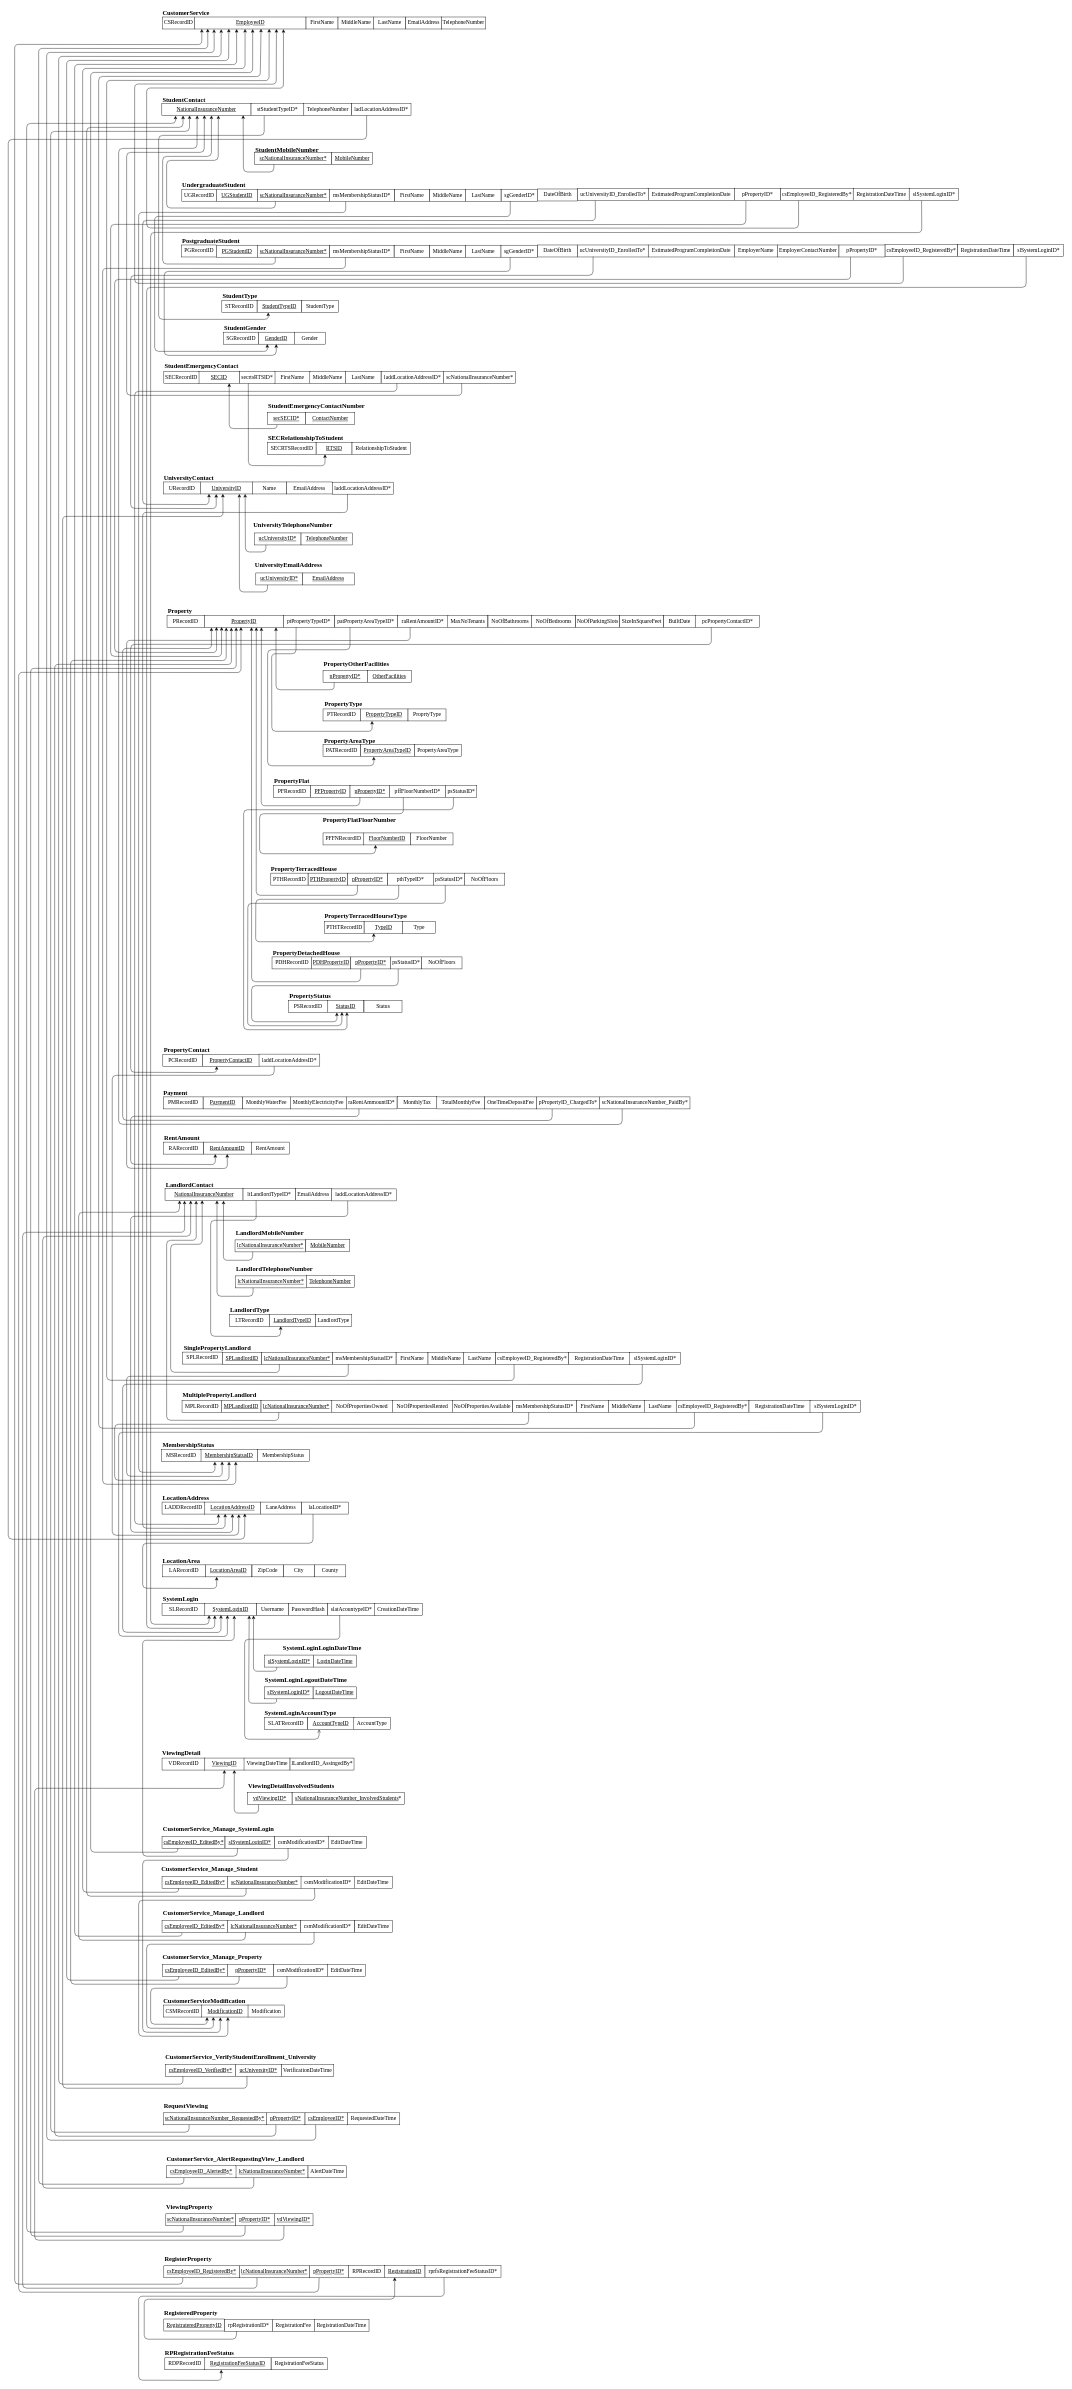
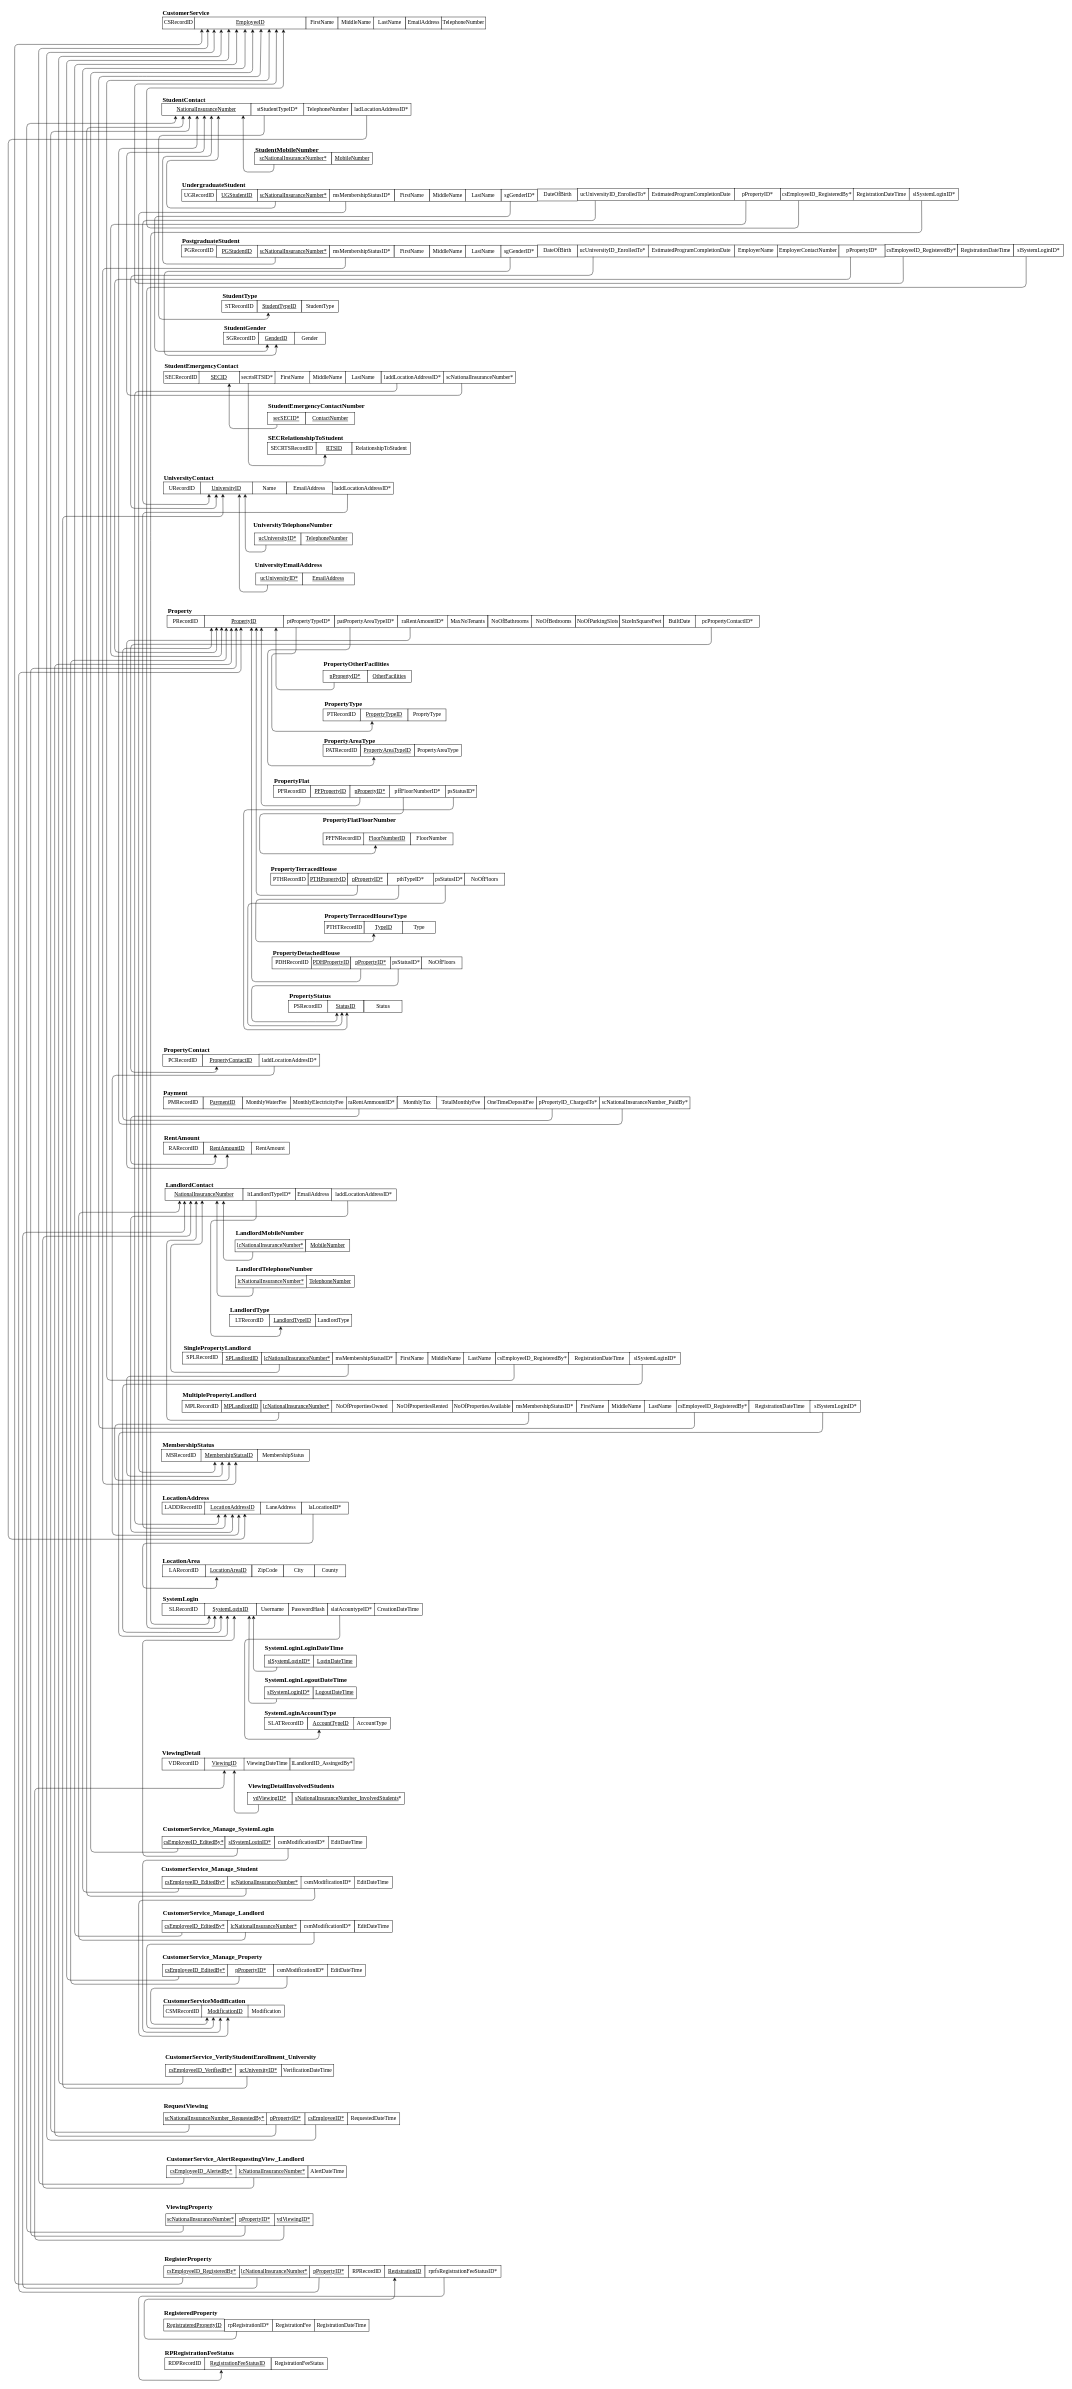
node "SystemLoginLoginDateTime": moved (322, 1647) -> (304, 1647)
edge "slatAcountypeID*" -> "AccountTypeID": arrowhead open -> classic
